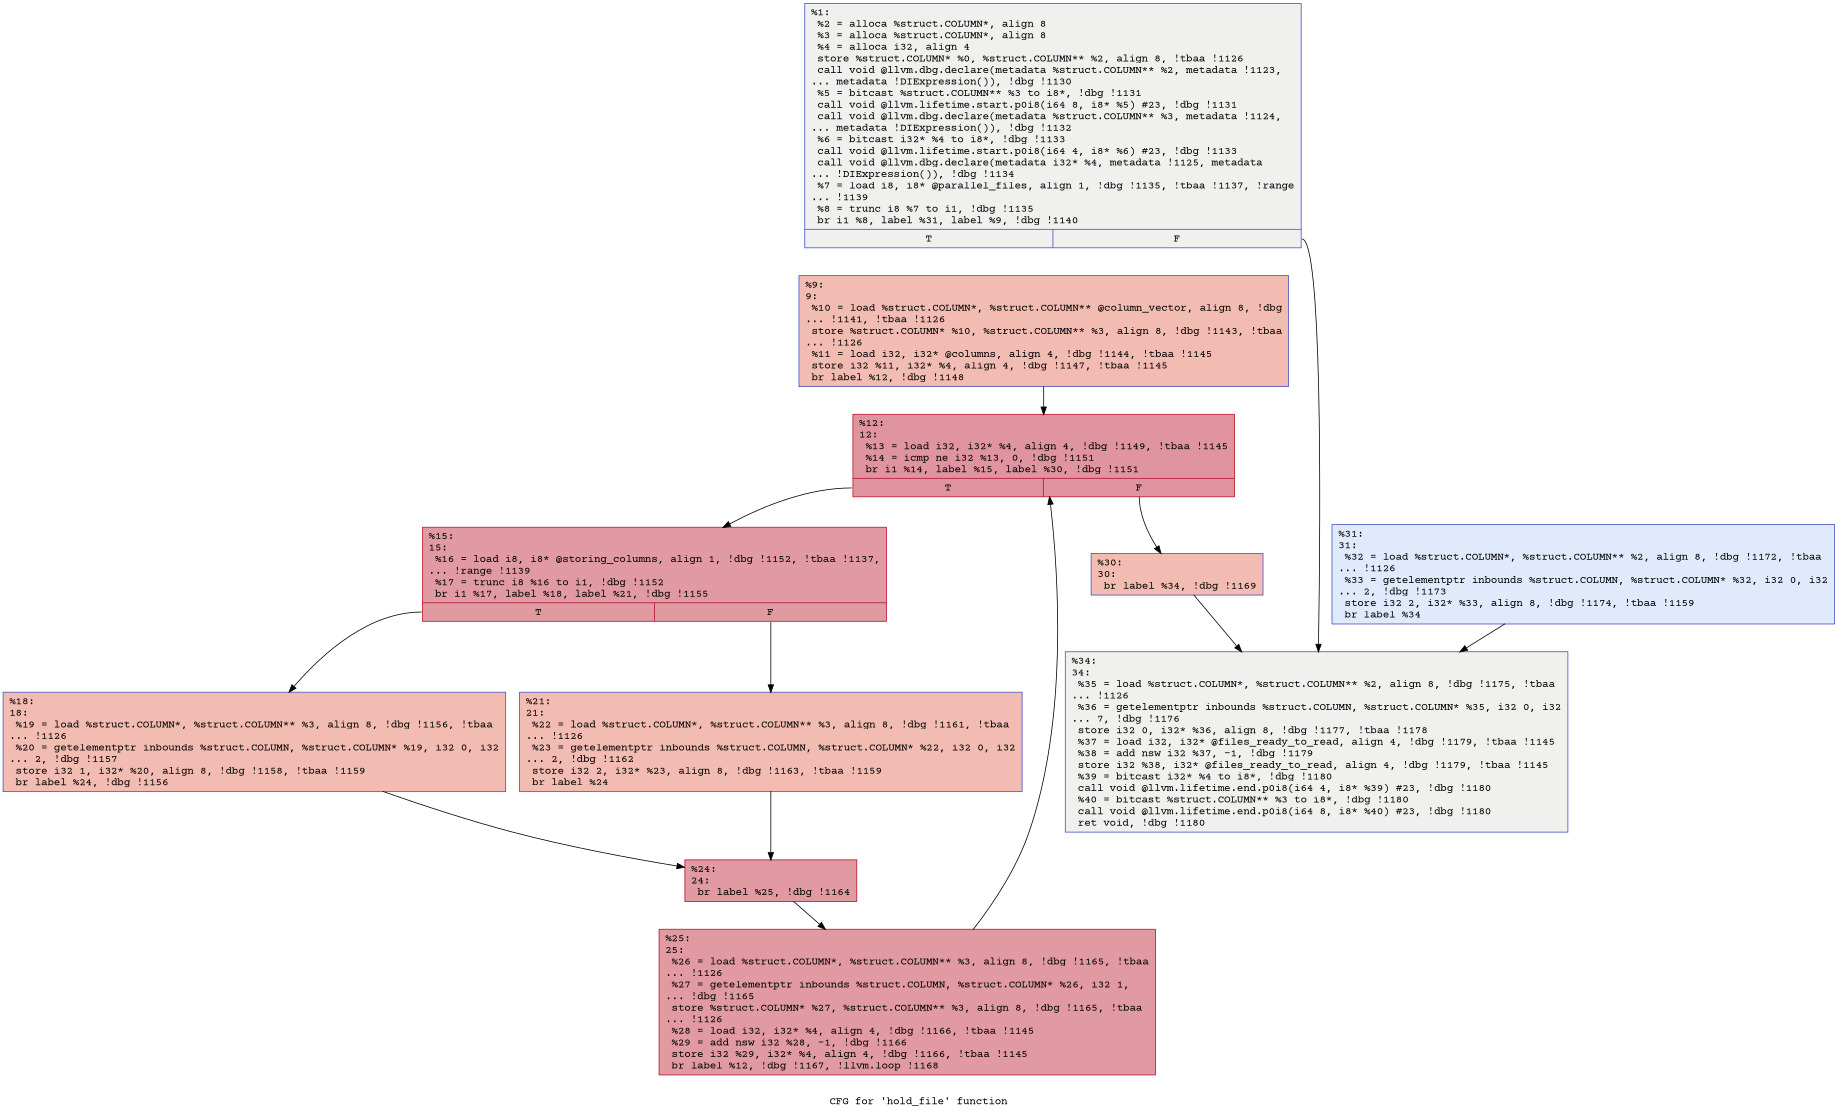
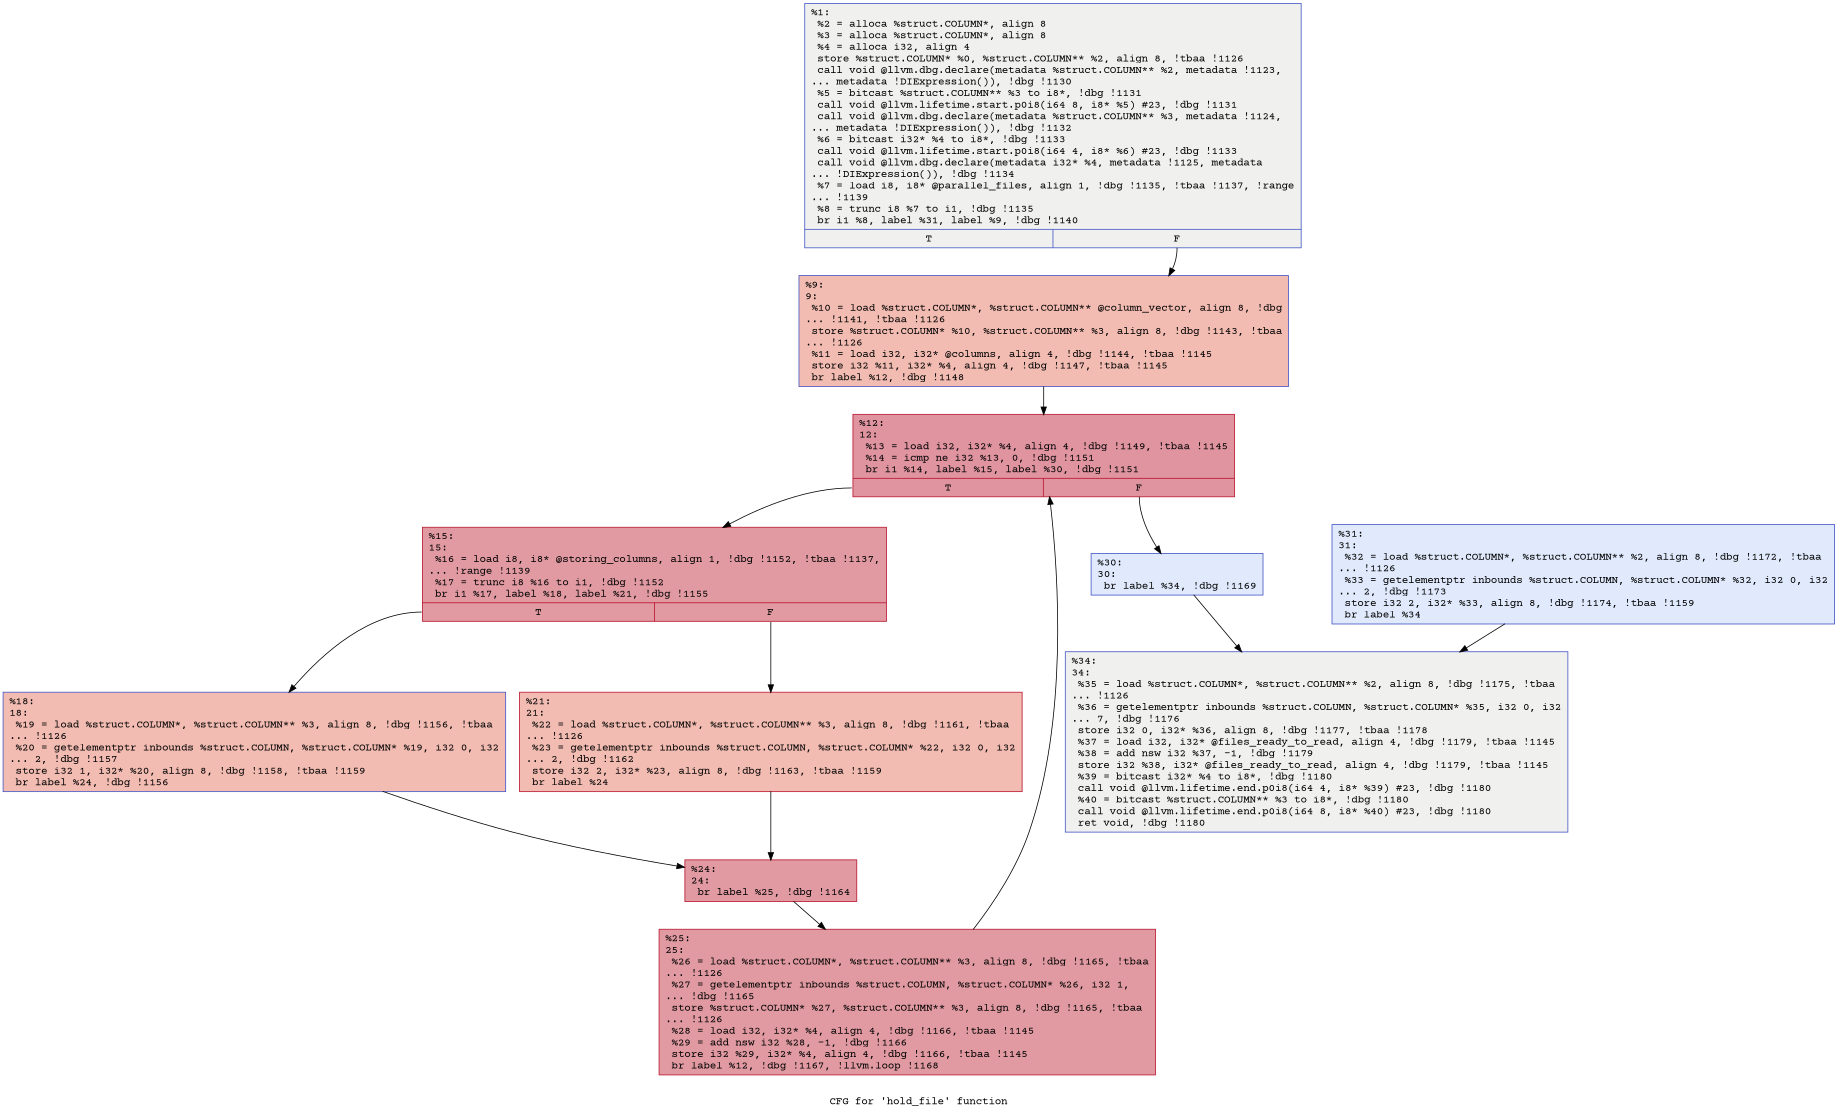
edge "%1:" -> "%34:": now "%1:" -> "%9:"
node "%30:": fillcolor #e1675170 -> #b9d0f970
node "%21:": color #3d50c3ff -> #b70d28ff
